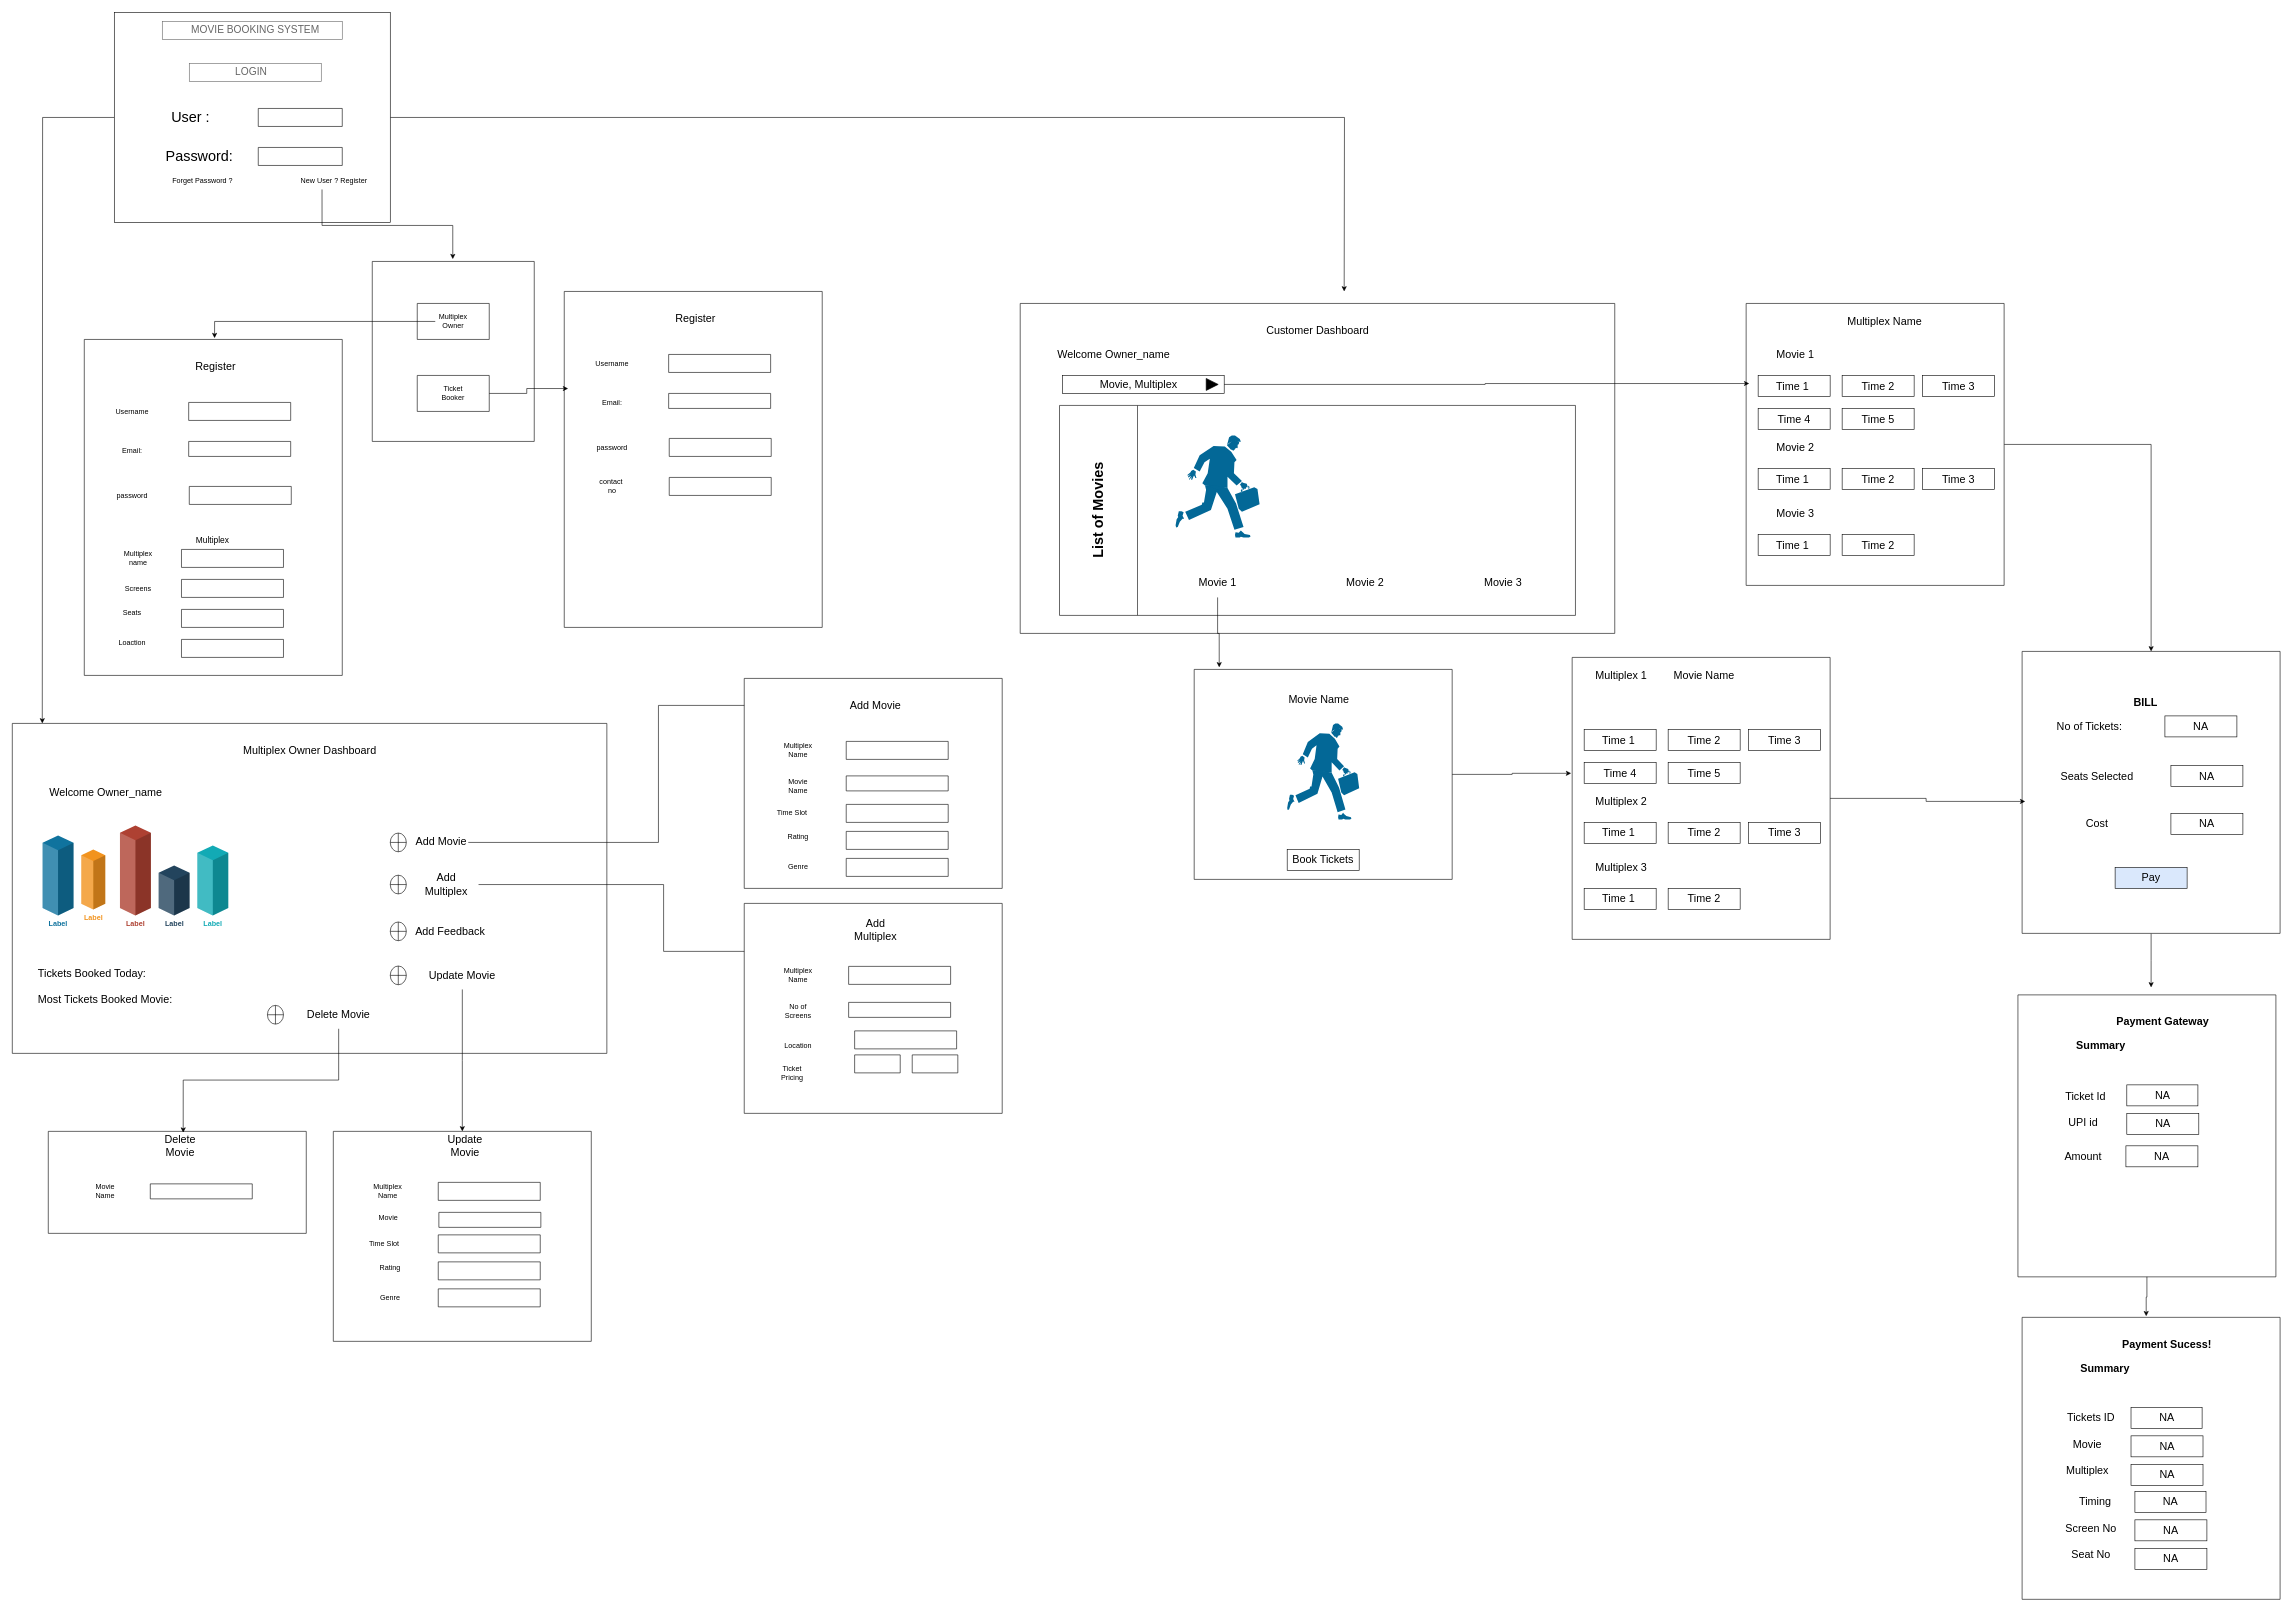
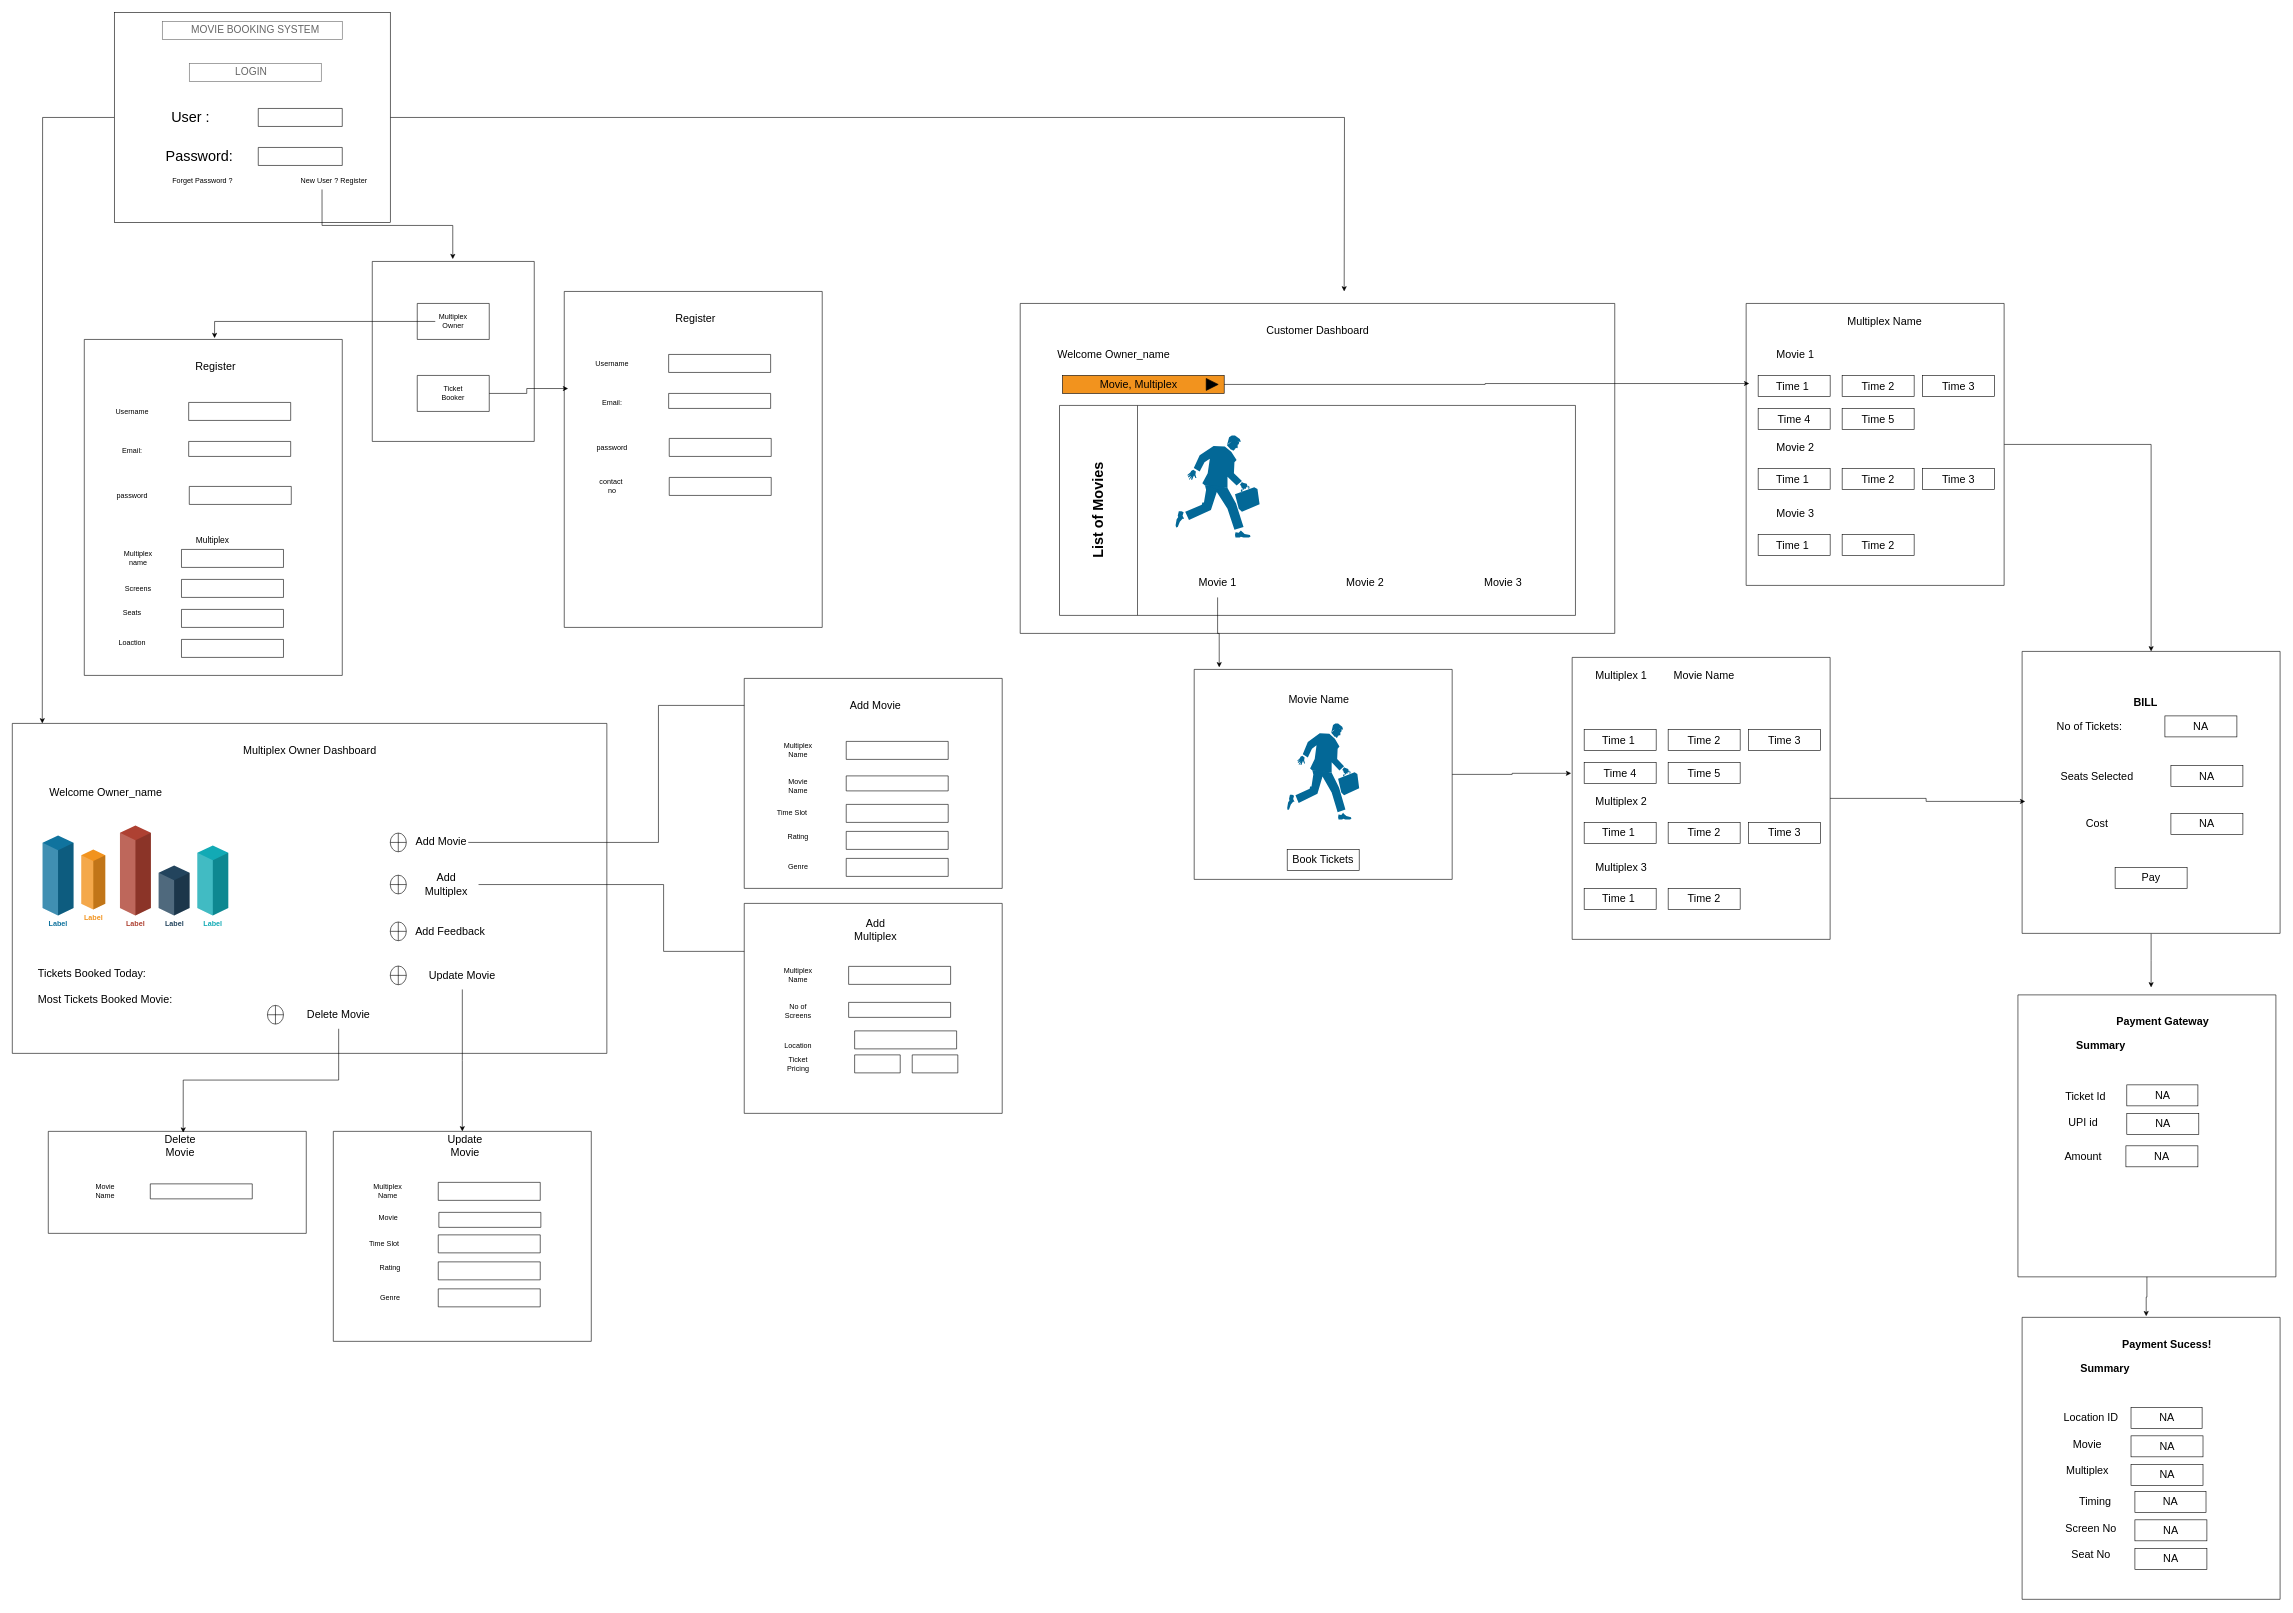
node "Movie, Multiplex": fillcolor #ffffff -> #f2931e
node "Pay": fillcolor #dae8fc -> #ffffff
node "Ticket Pricing": moved (792, 1073) -> (798, 1064)
node "Tickets ID": label "Tickets ID" -> "Location ID"
